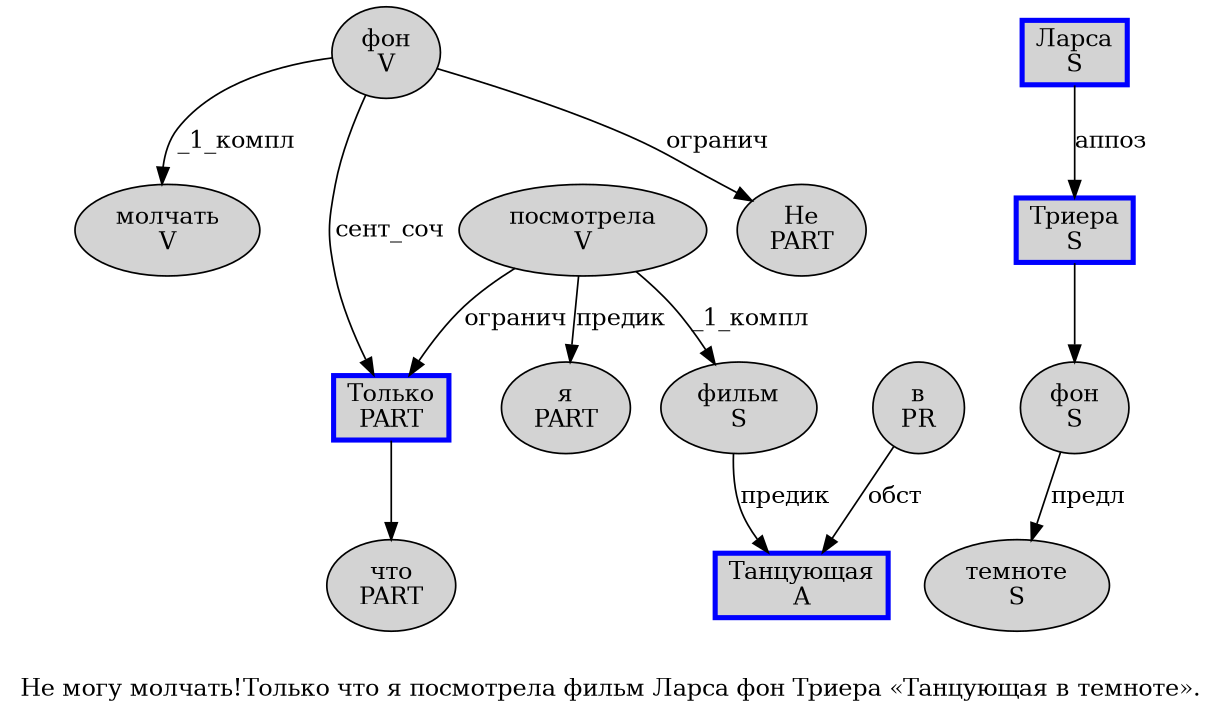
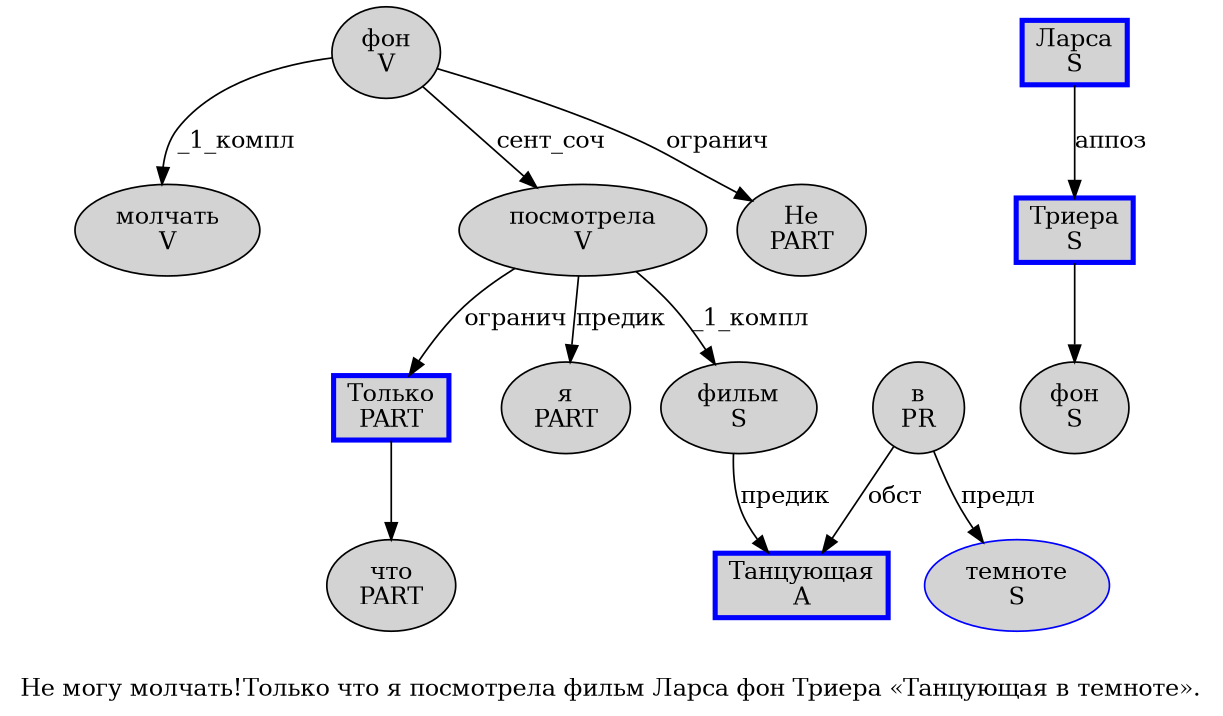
edge "фон V" -> "Только PART": now "фон V" -> "посмотрела V"
edge "фон S" -> "темноте S": now "в PR" -> "темноте S"
node "темноте S": color black -> blue
